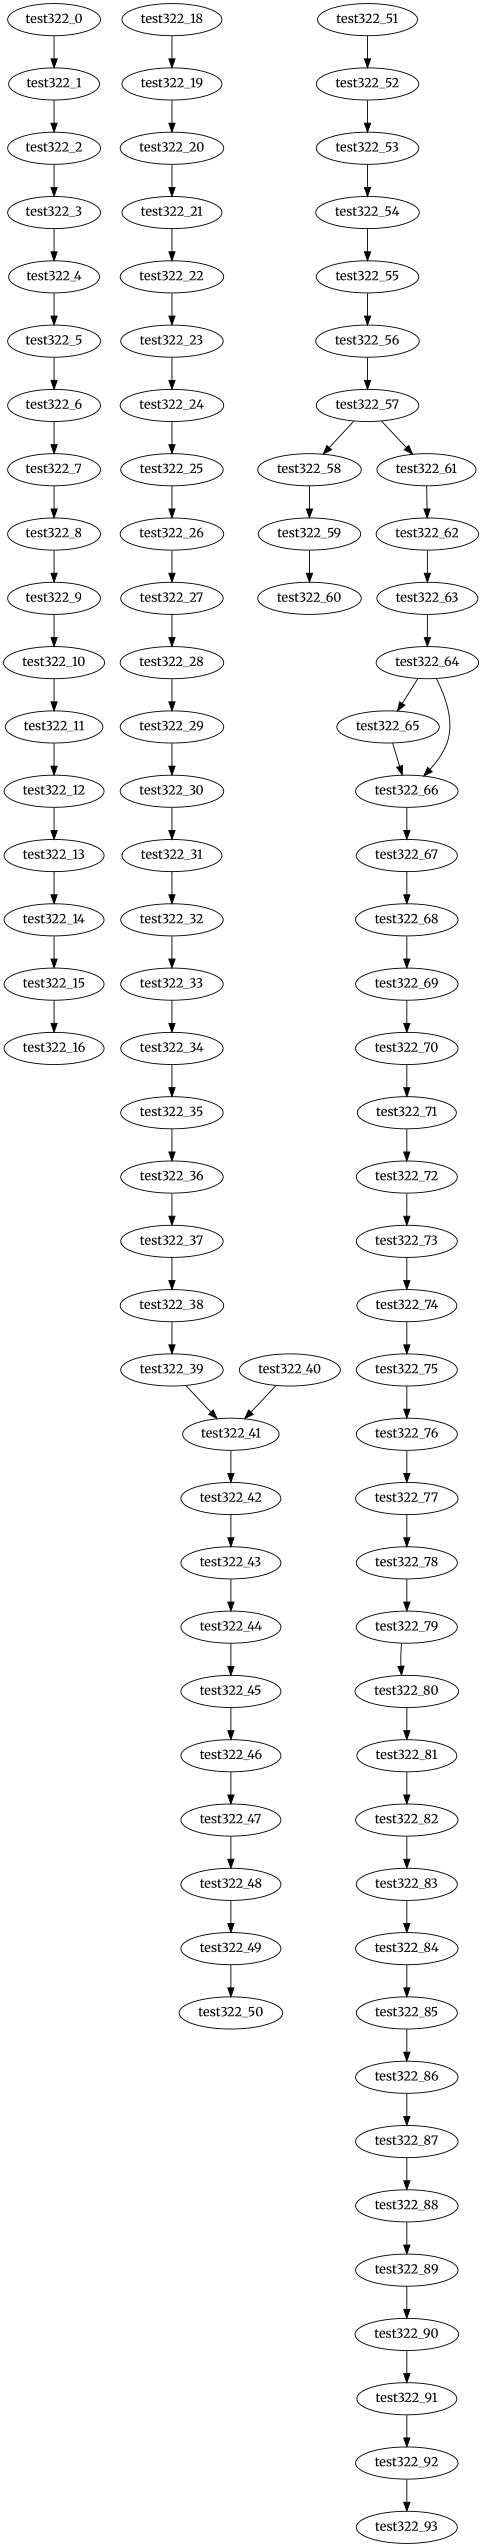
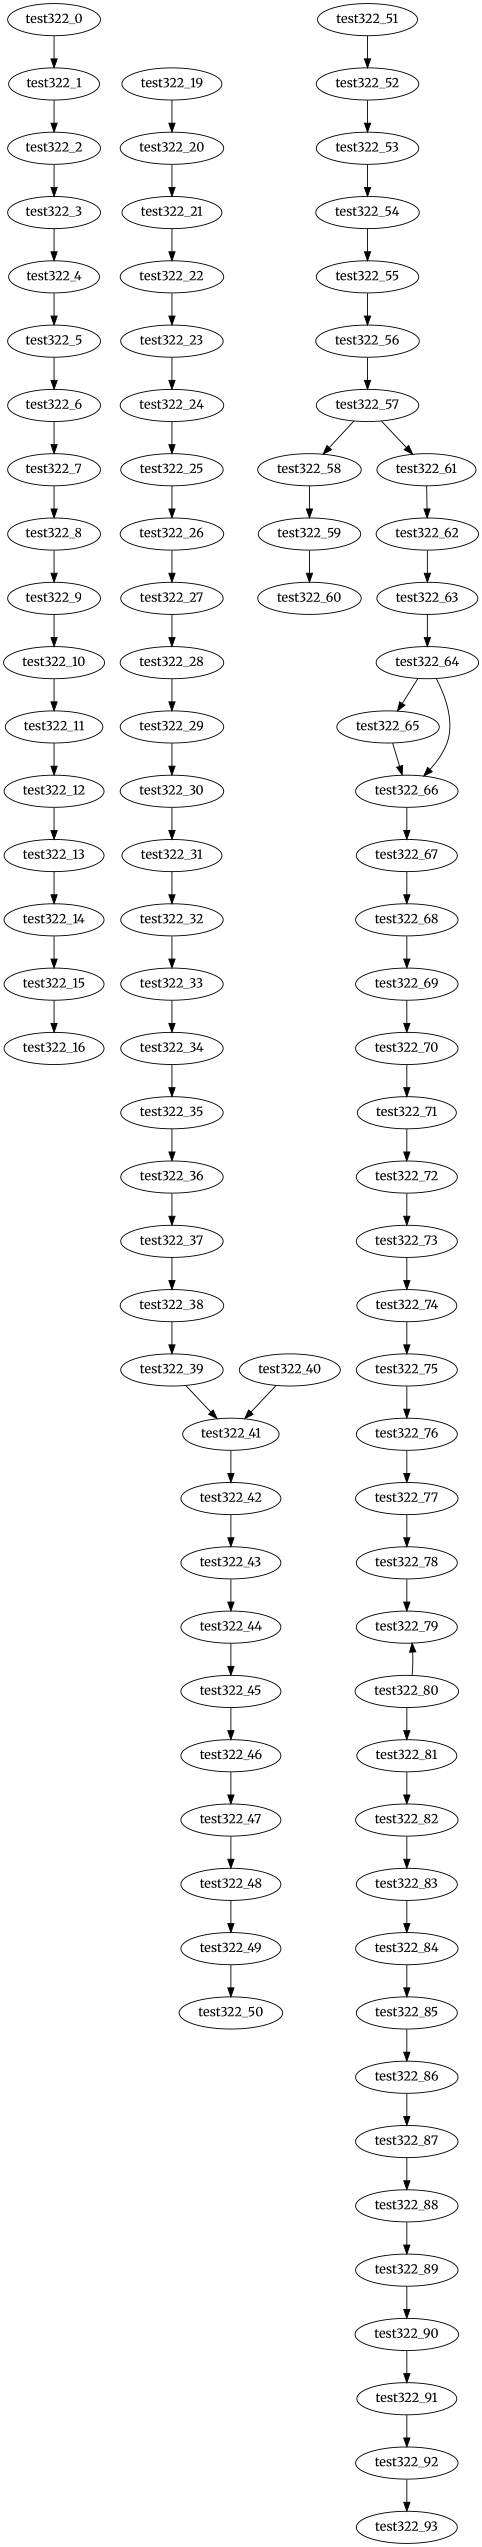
node "test322_18": removed
edge "test322_79" -> "test322_80": reversed
